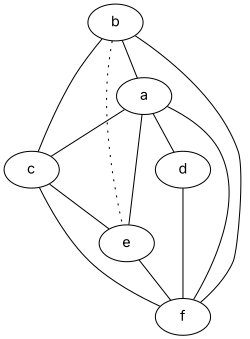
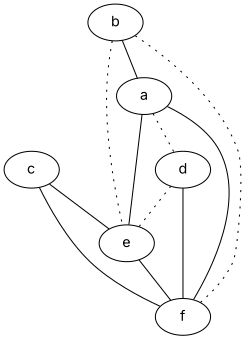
edge "b" -- "c": removed
edge "a" -- "c": removed
edge "a" -- "d": style solid -> dotted
edge "b" -- "f": style solid -> dotted
edge "d" -- "e": added
